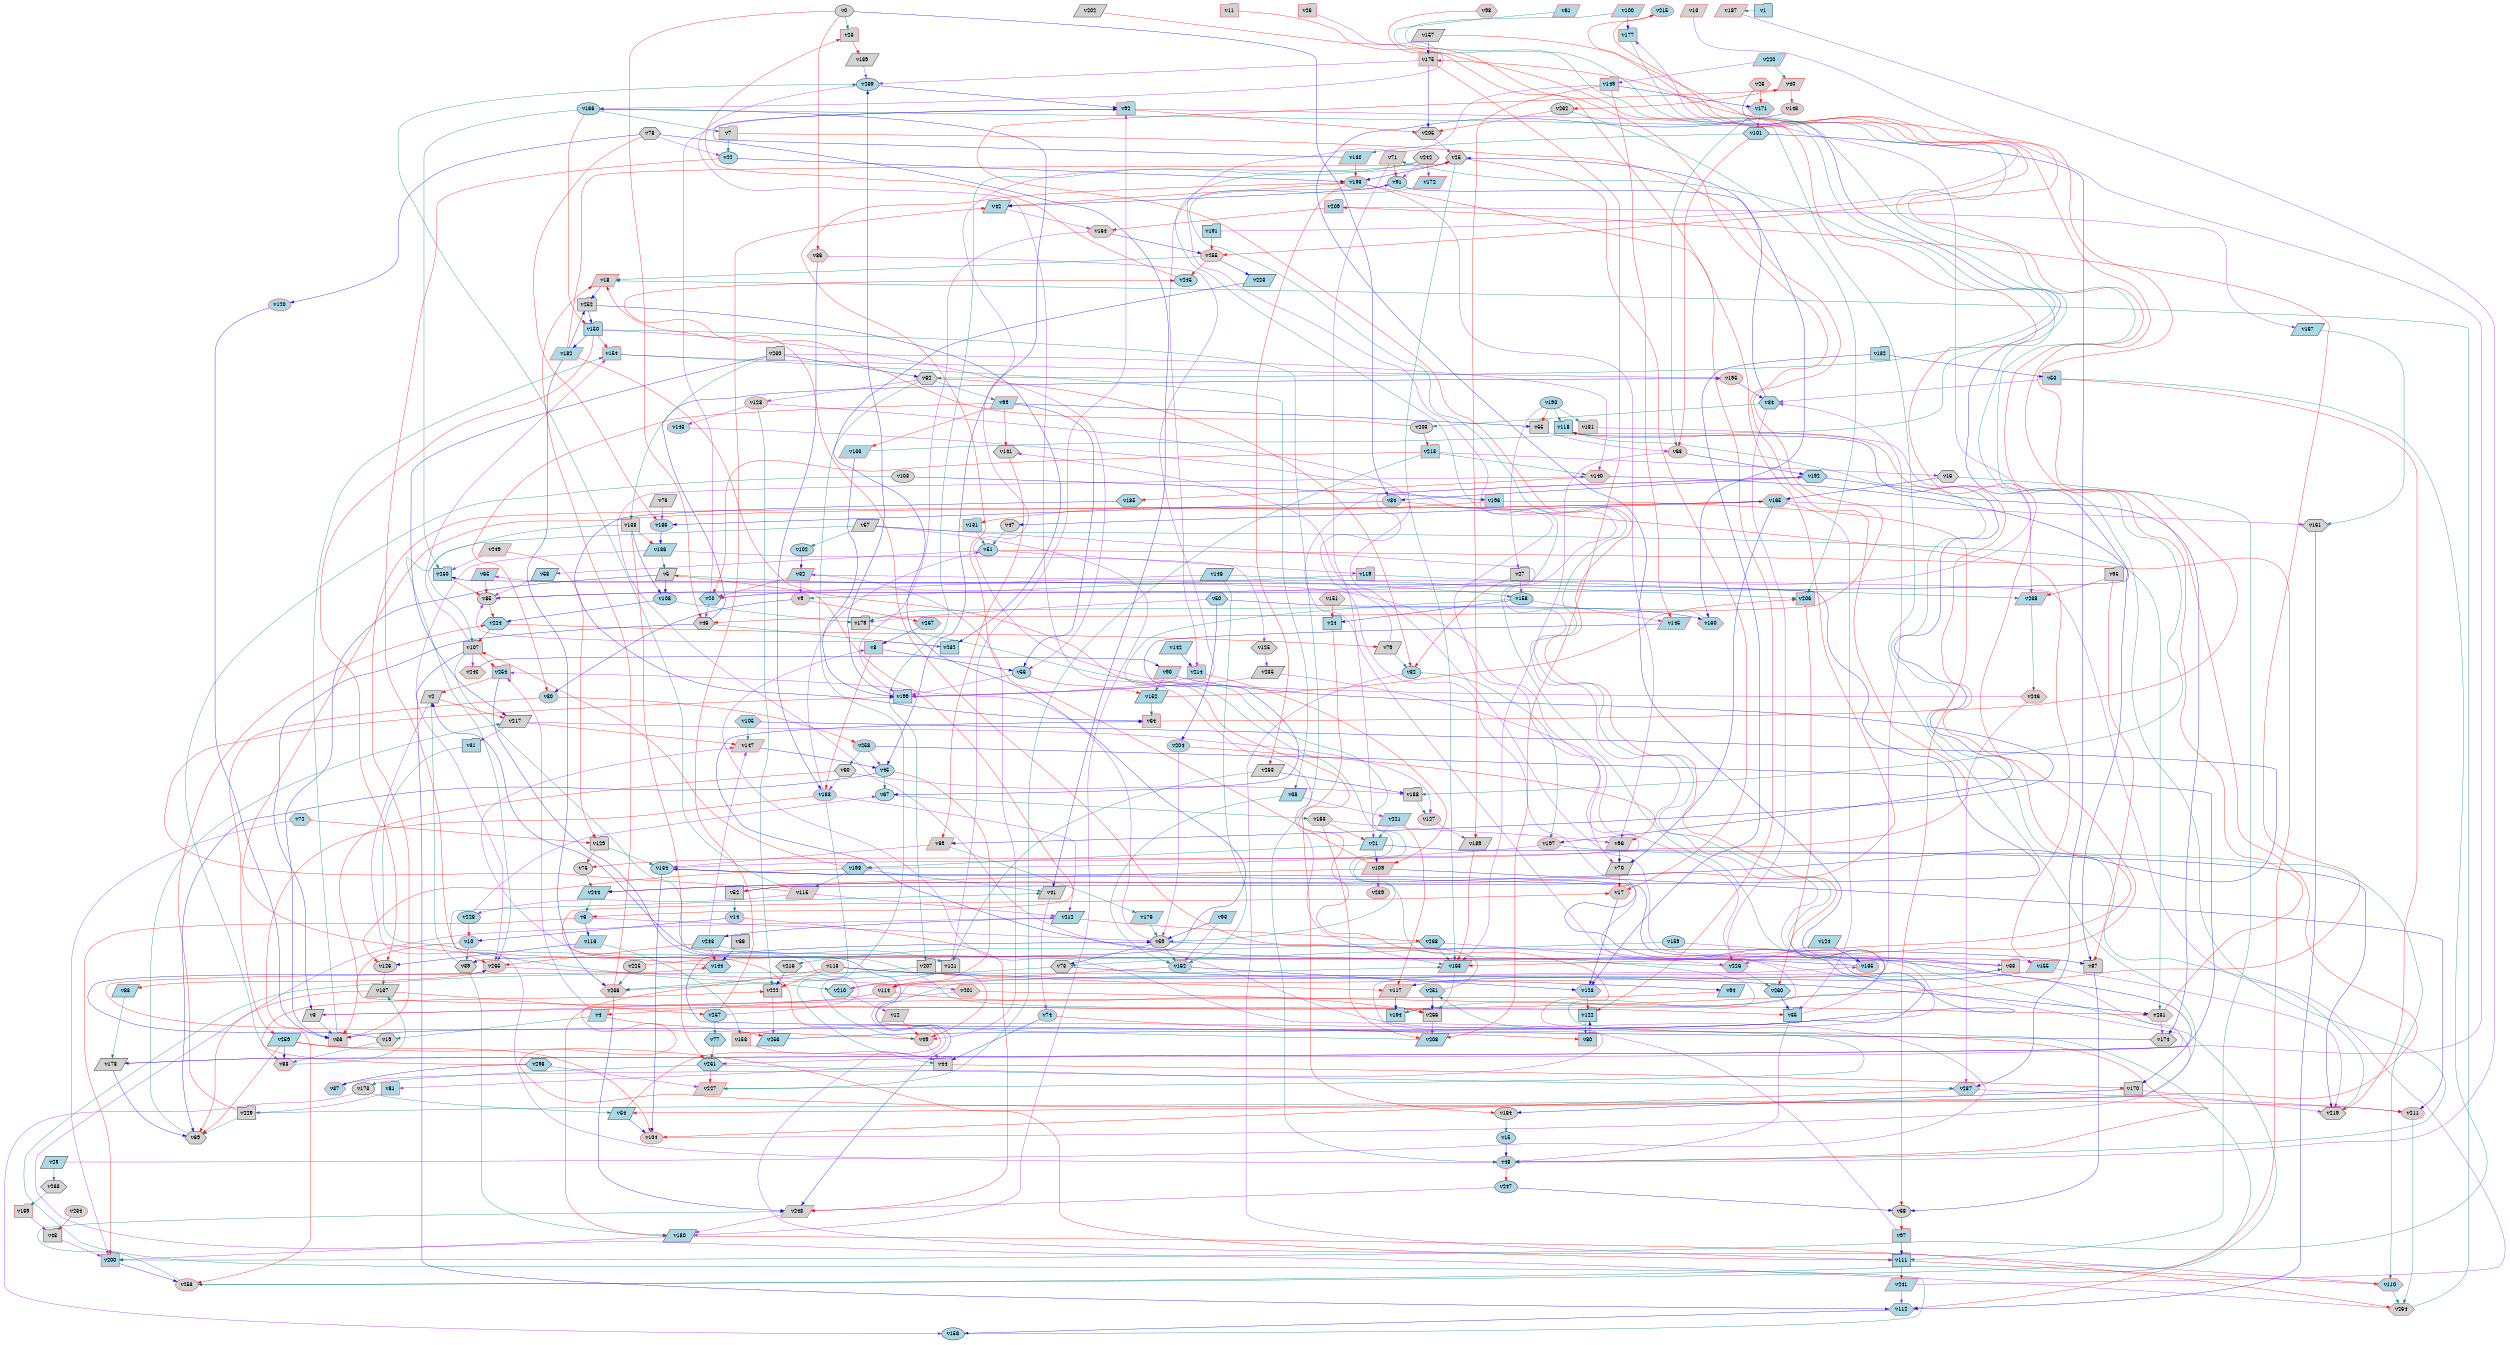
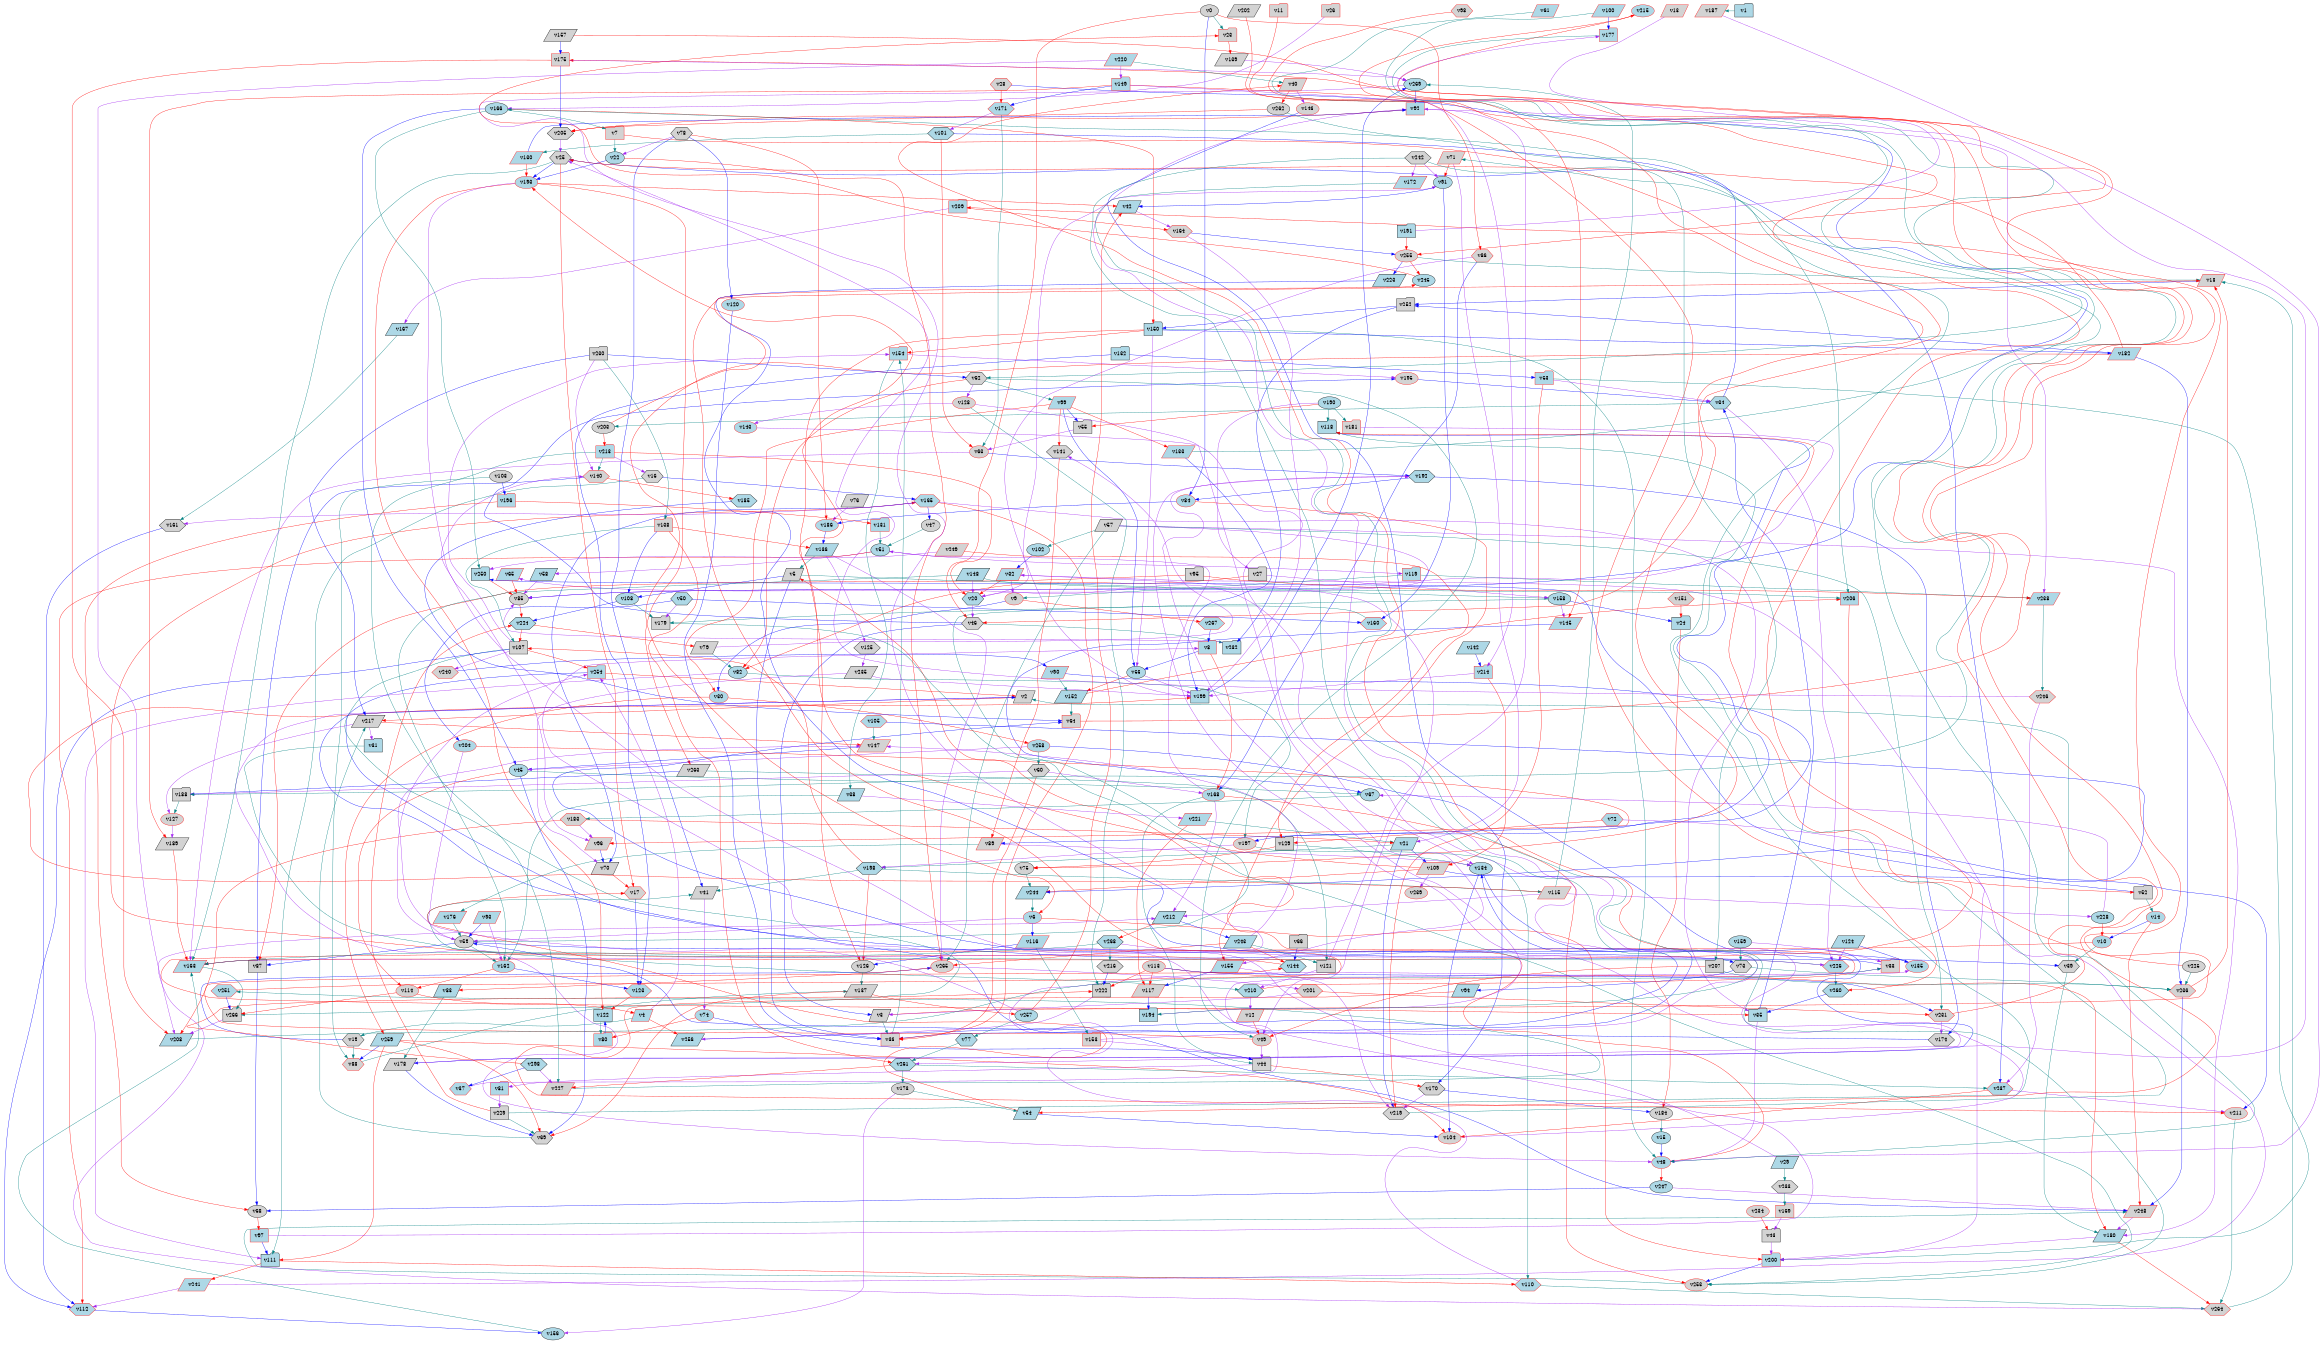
edge "v220" -> "v208": added
edge "v35" -> "v34": color purple -> blue
node "v170": shape folder -> hexagon
